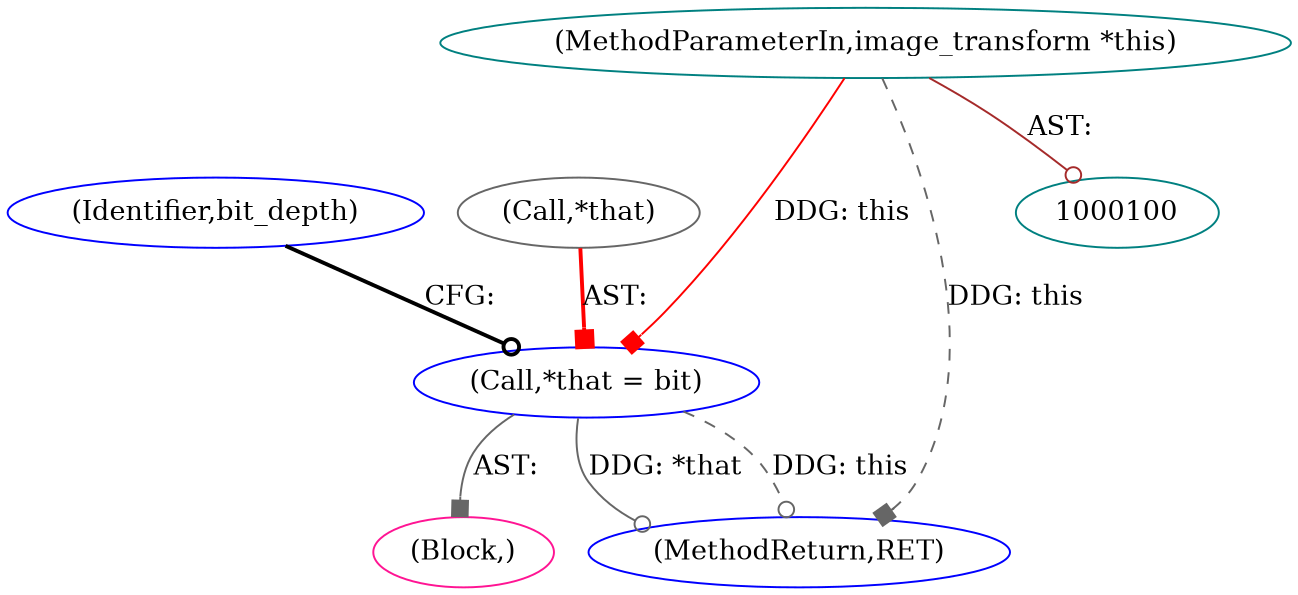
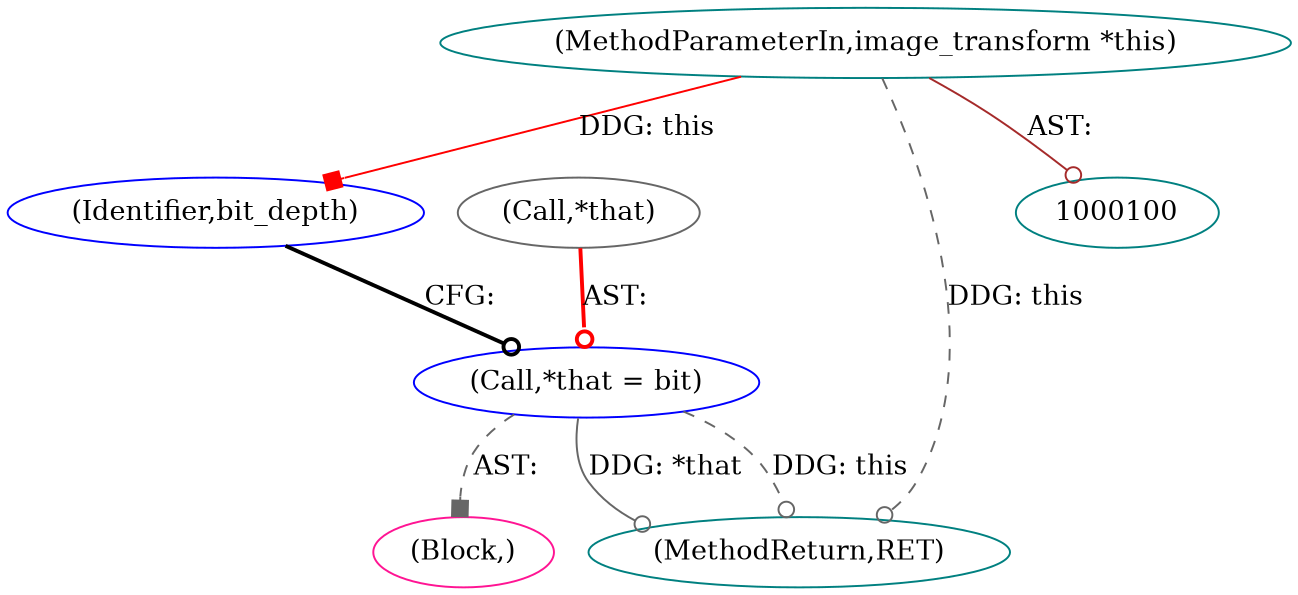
edge "(MethodParameterIn,image_transform *this)" -> "(Call,*that = bit)": now "(MethodParameterIn,image_transform *this)" -> "(Identifier,bit_depth)"
edge "(Call,*that)" -> "(Call,*that = bit)": arrowhead box -> odot
edge "(MethodParameterIn,image_transform *this)" -> "(MethodReturn,RET)": arrowhead box -> odot
edge "(Call,*that = bit)" -> "(Block,)": style solid -> dashed
node "(MethodReturn,RET)": color blue -> teal
